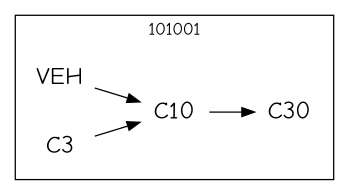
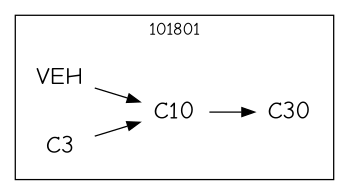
cluster "101001": label "101001" -> "101801"
